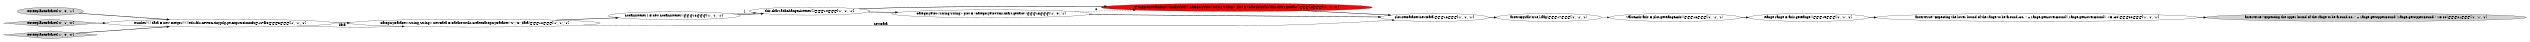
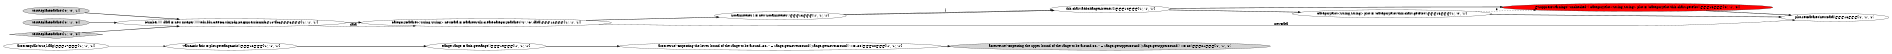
edge "plot.setDataset(newData)@@@16@@@['1', '1', '1']" -> "assertEquals(true,l.flag)@@@17@@@['1', '1', '1']": removed
node "testReplaceDataset['0', '1', '0']": shape diamond -> ellipse
